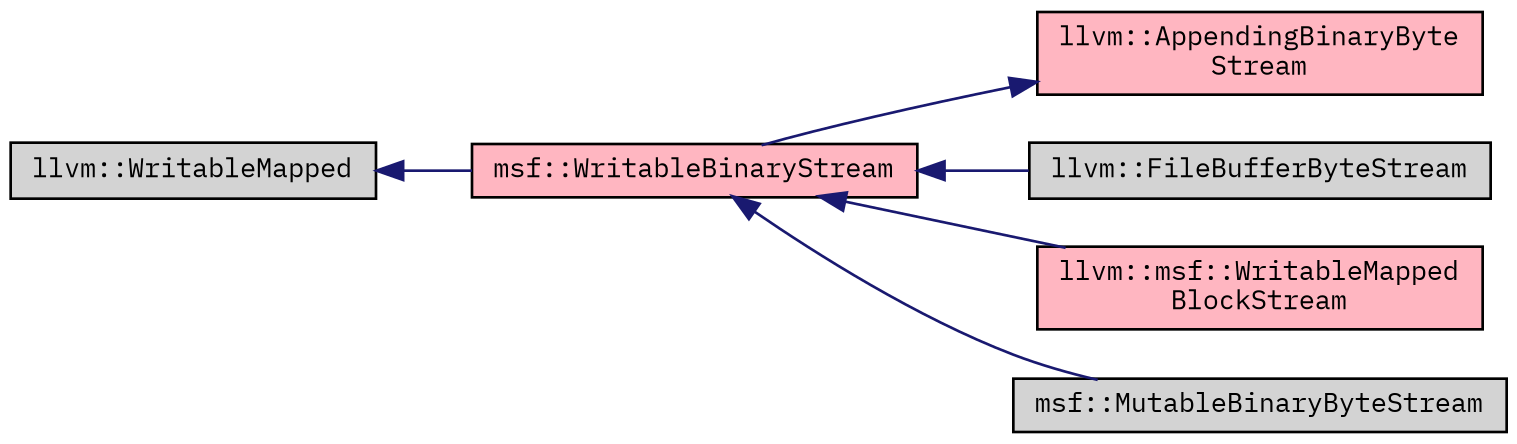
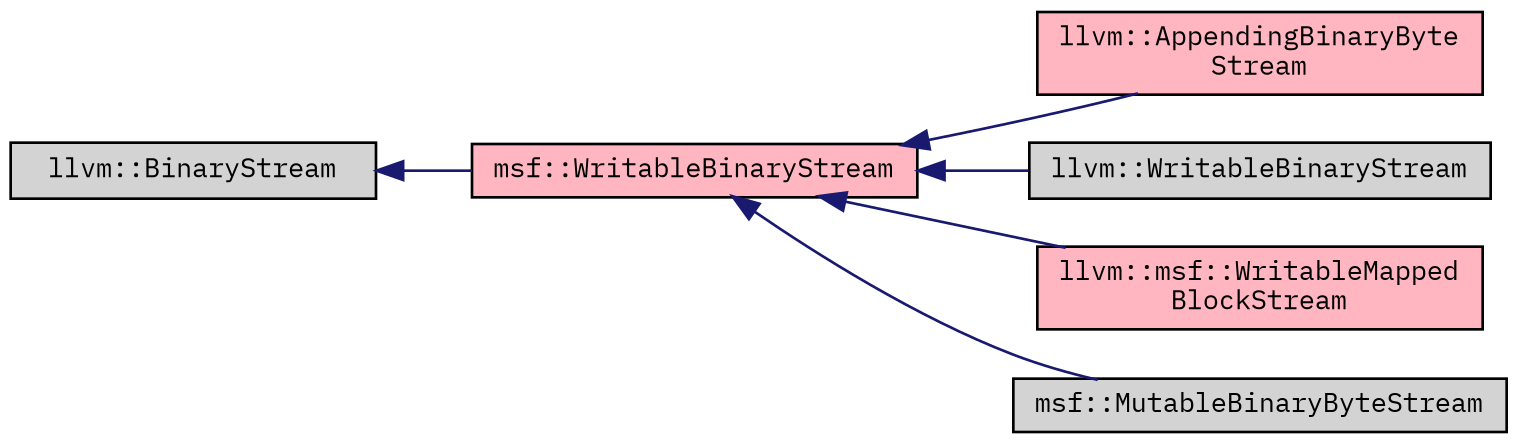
edge "msf::WritableBinaryStream" -> "llvm::AppendingBinaryByte Stream": reversed
node "llvm::WritableMapped": label "llvm::WritableMapped" -> "llvm::BinaryStream"
node "llvm::FileBufferByteStream": label "llvm::FileBufferByteStream" -> "llvm::WritableBinaryStream"
